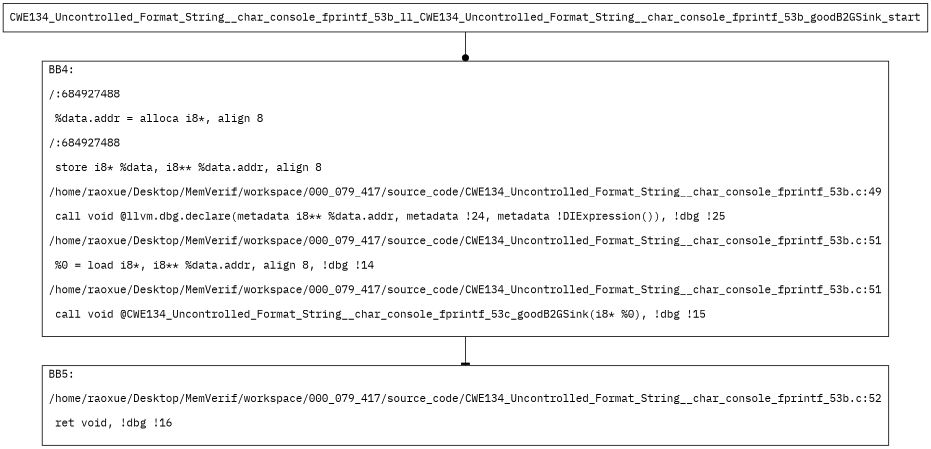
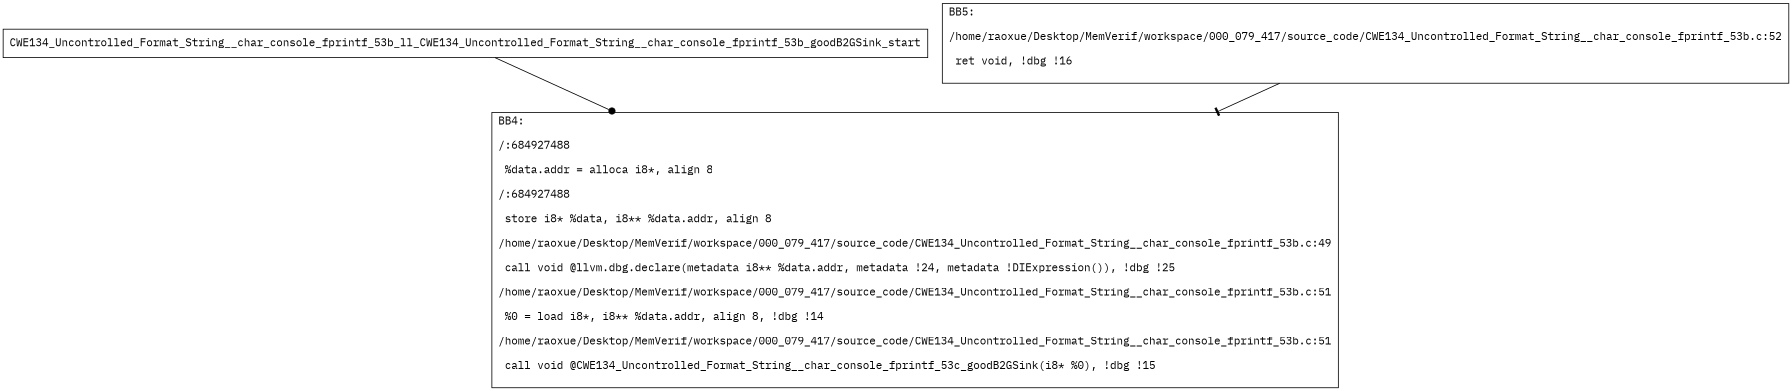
edge "BB4:" -> "BB5:": reversed
